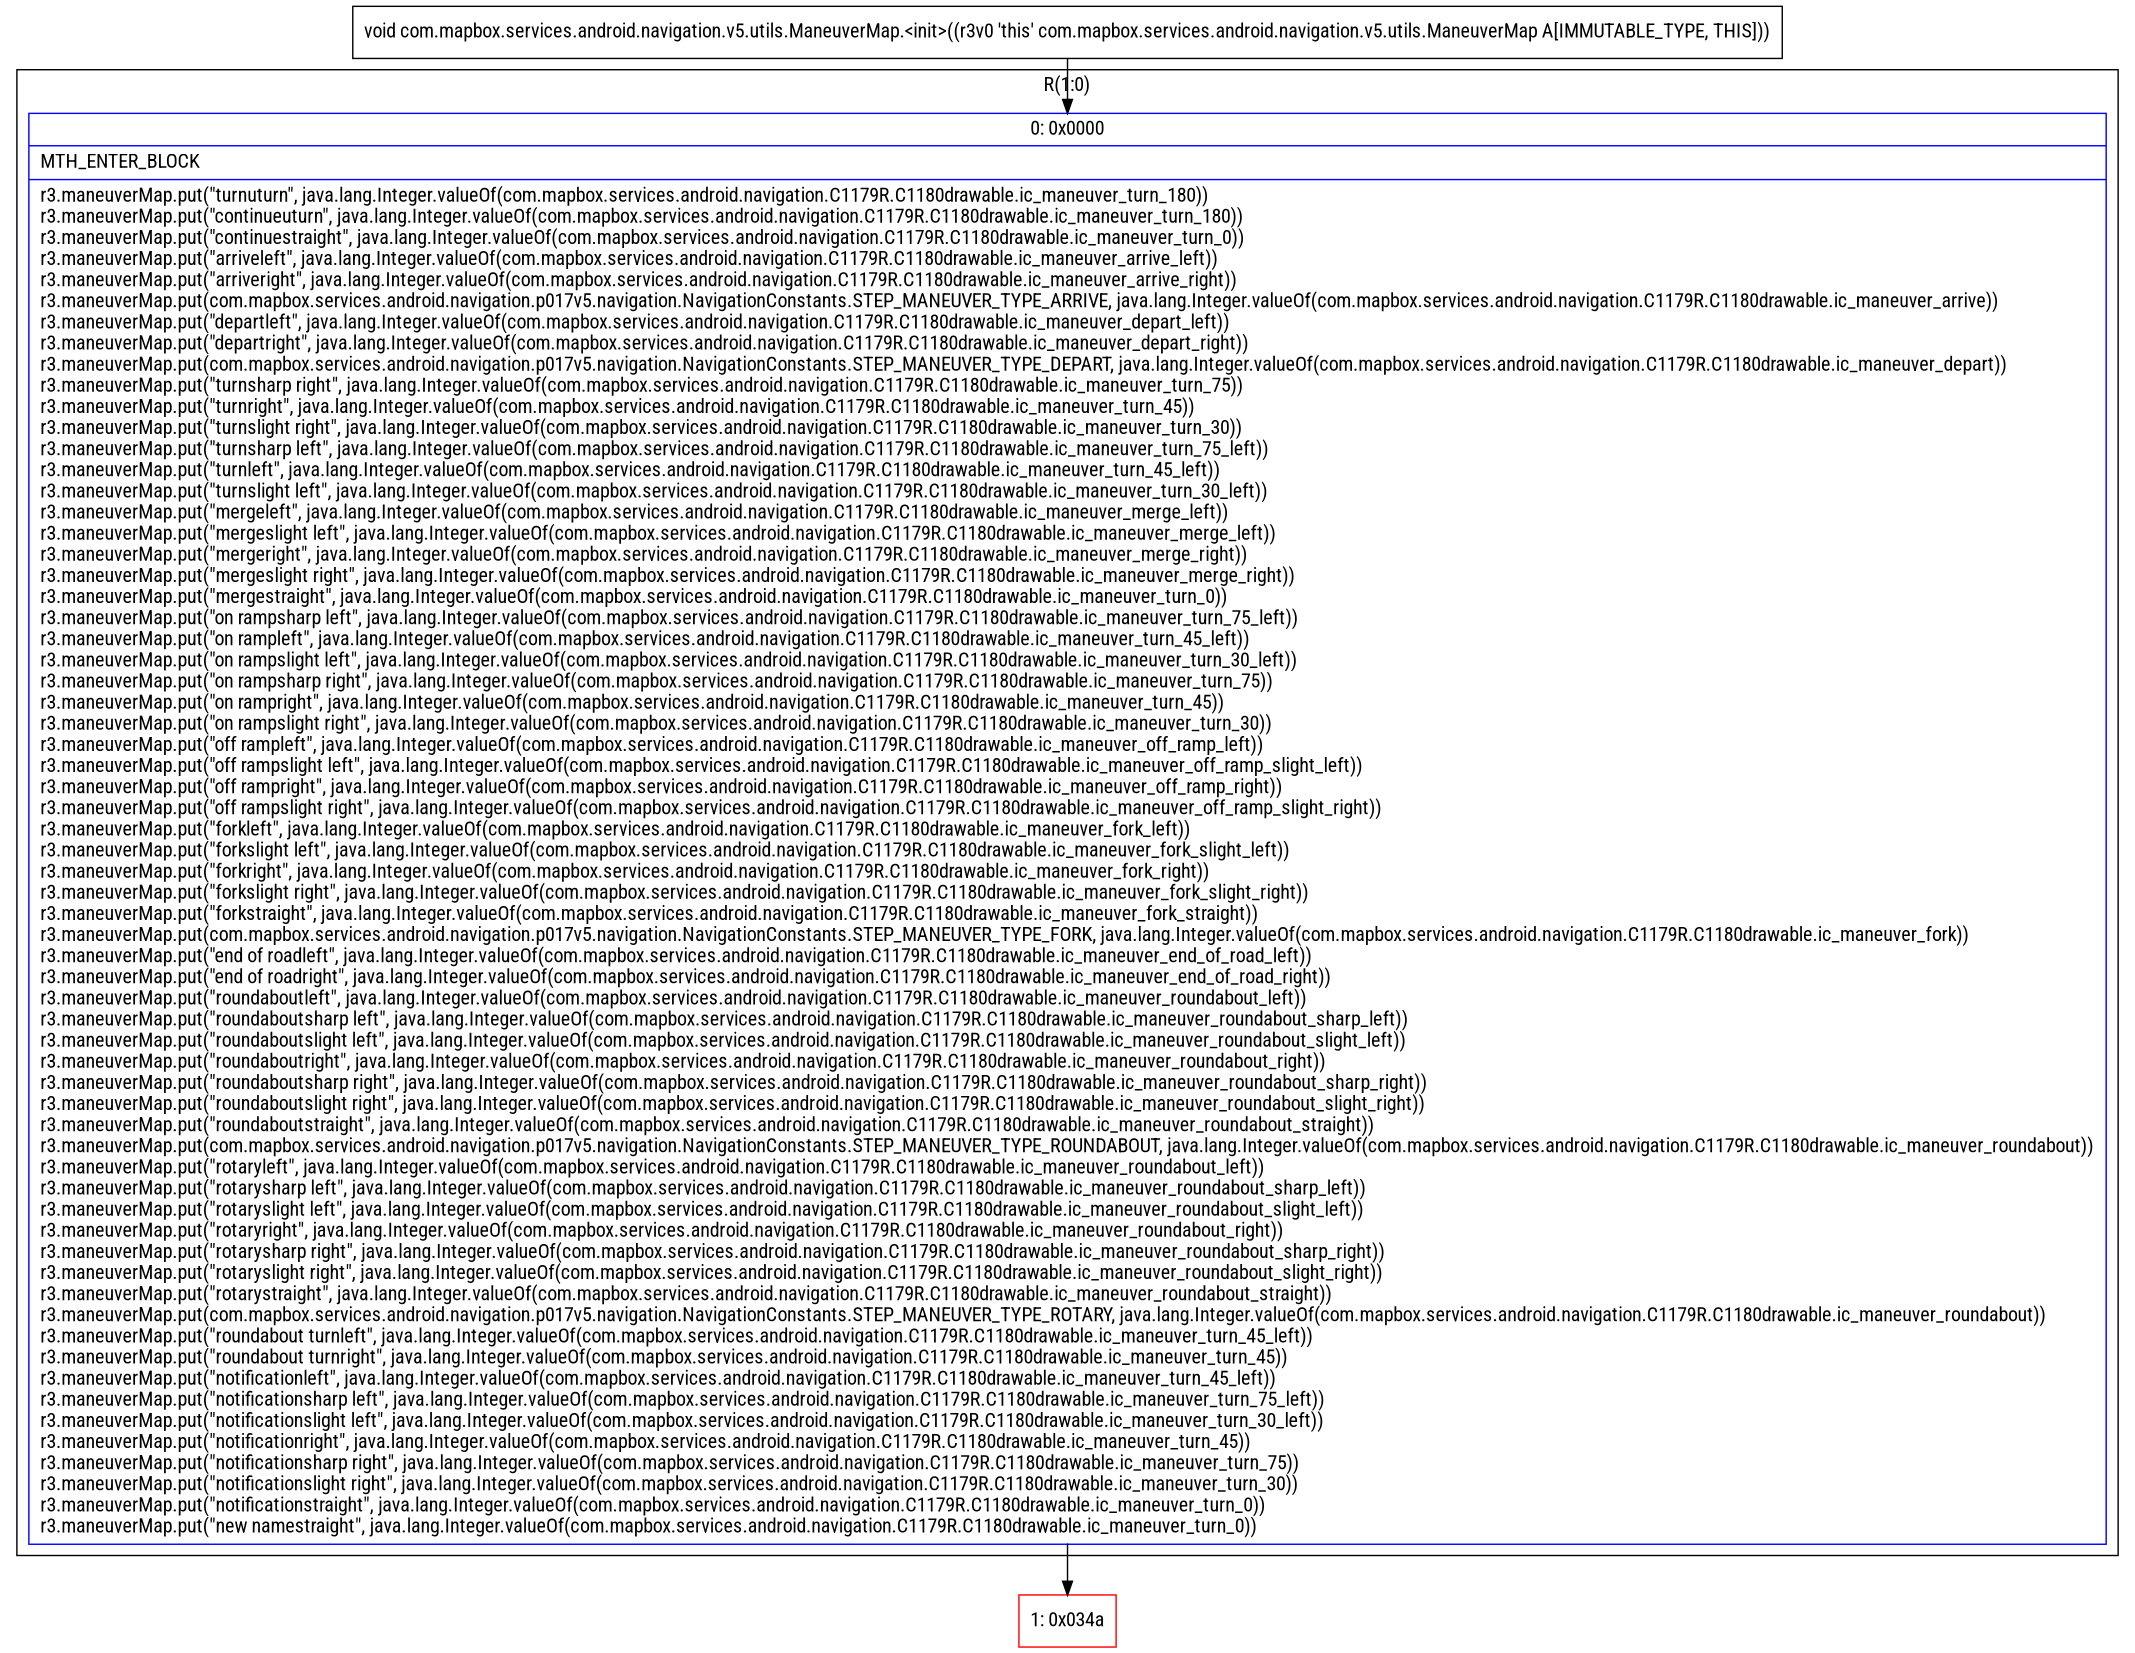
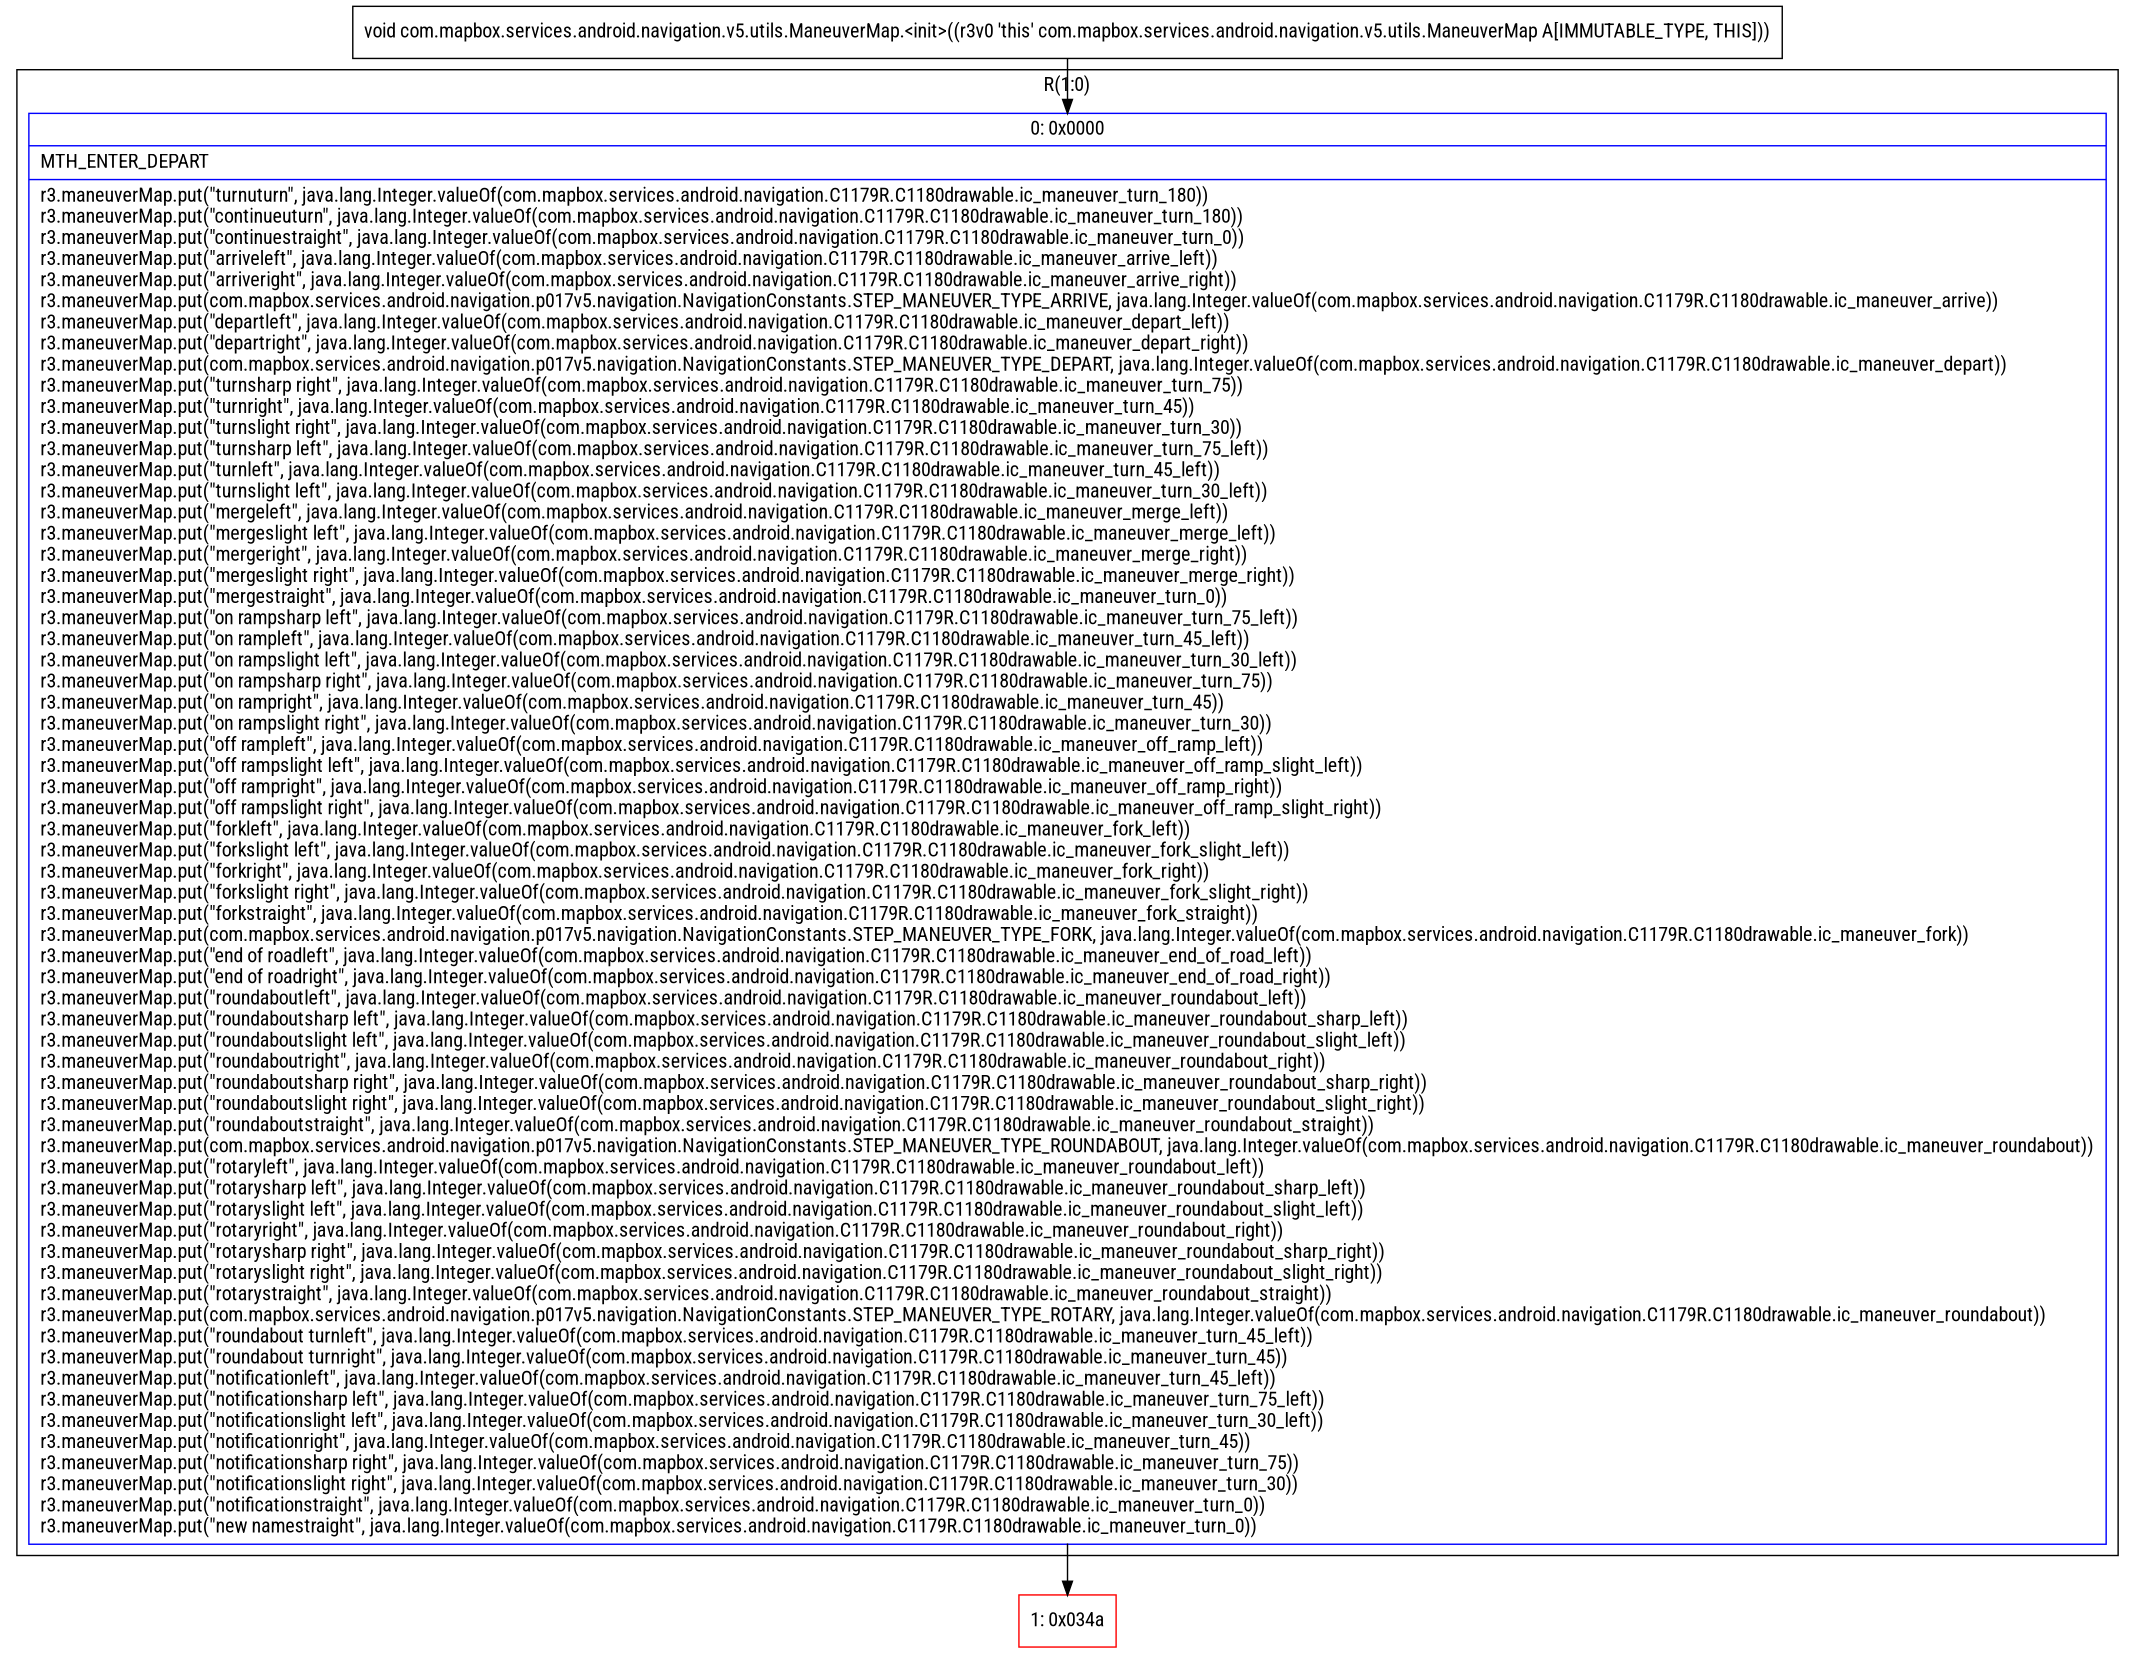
node "0: 0x0000": text "MTH_ENTER_BLOCK" -> "MTH_ENTER_DEPART"
